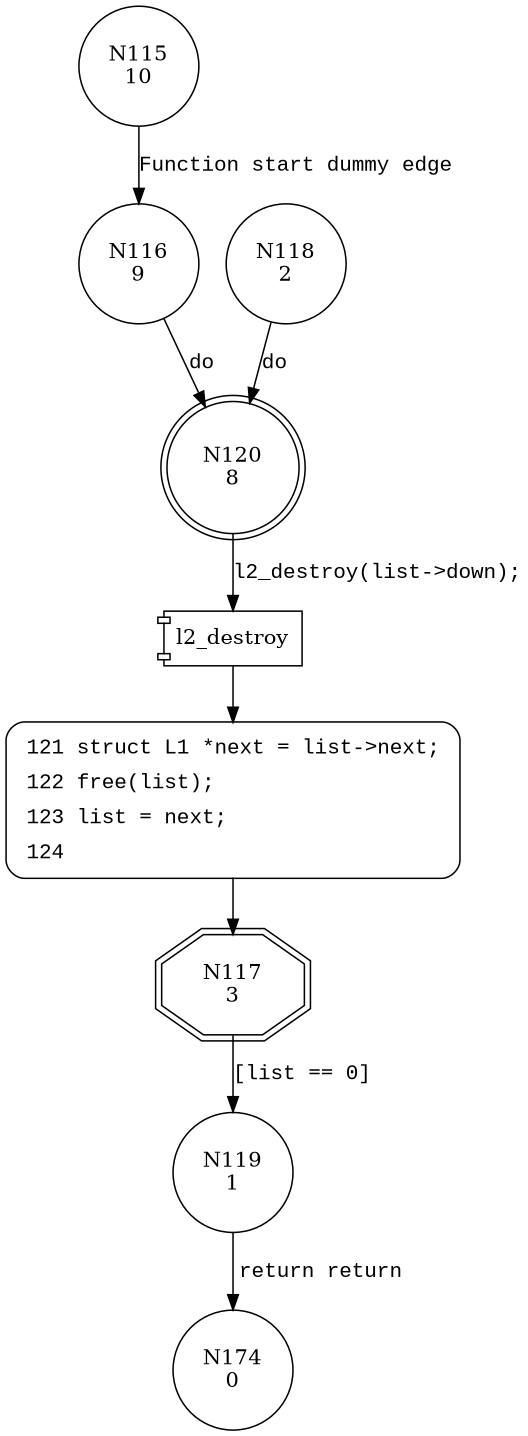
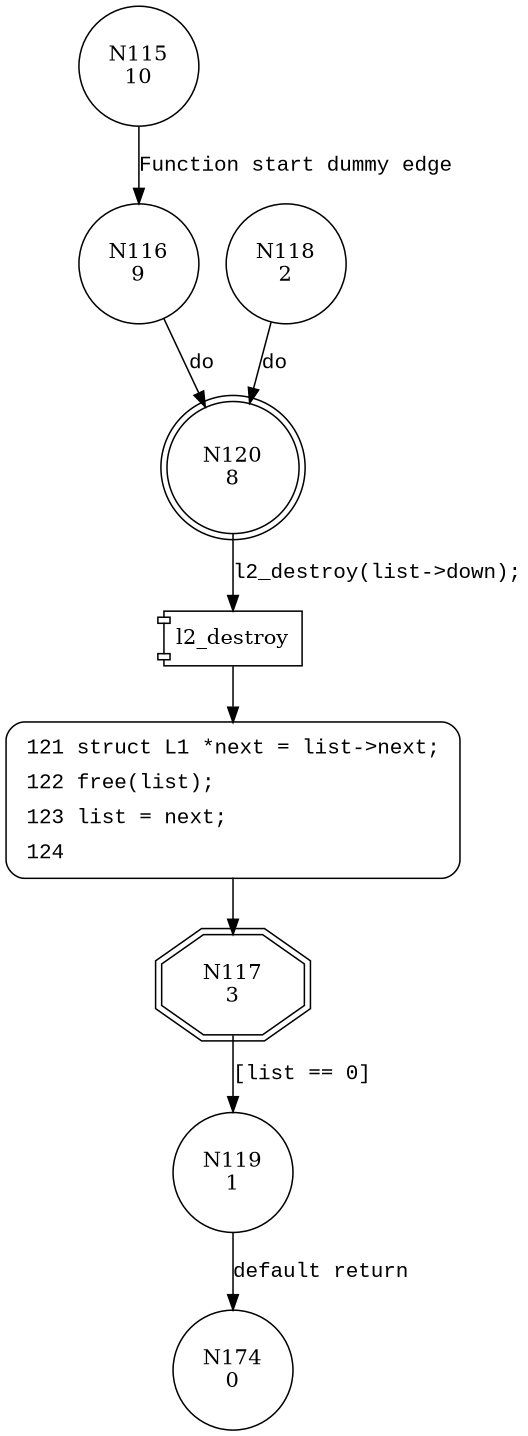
edge "N119 1" -> "N174 0": label "return return" -> "default return"
